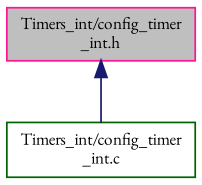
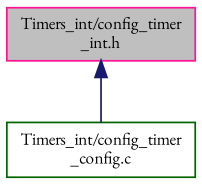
node "Timers_int/config_timer _int.c": label "Timers_int/config_timer _int.c" -> "Timers_int/config_timer _config.c"
